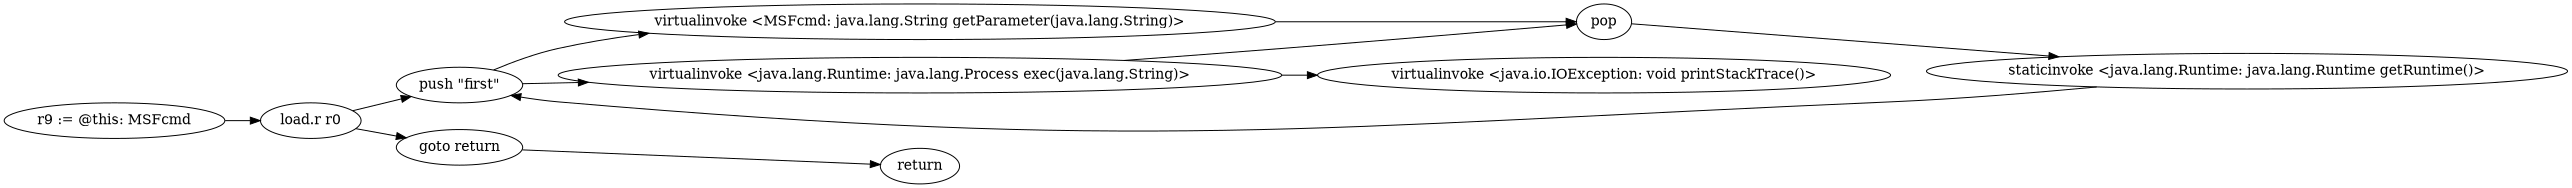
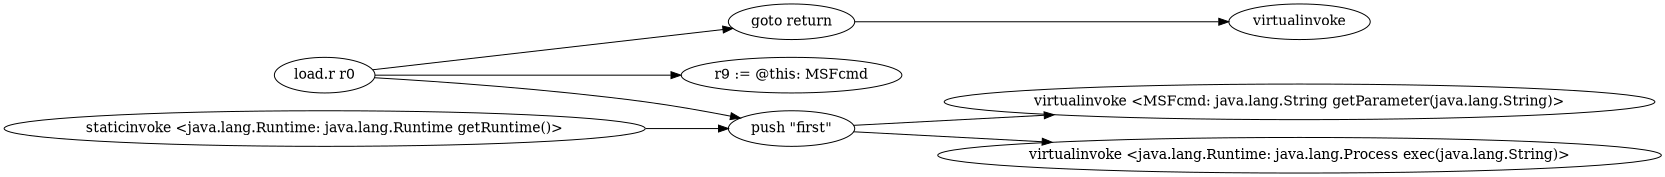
node "pop": removed
node "virtualinvoke <java.io.IOException: void printStackTrace()>": removed
edge "r9 := @this: MSFcmd" -> "load.r r0": reversed
node "return": label "return" -> "virtualinvoke"
